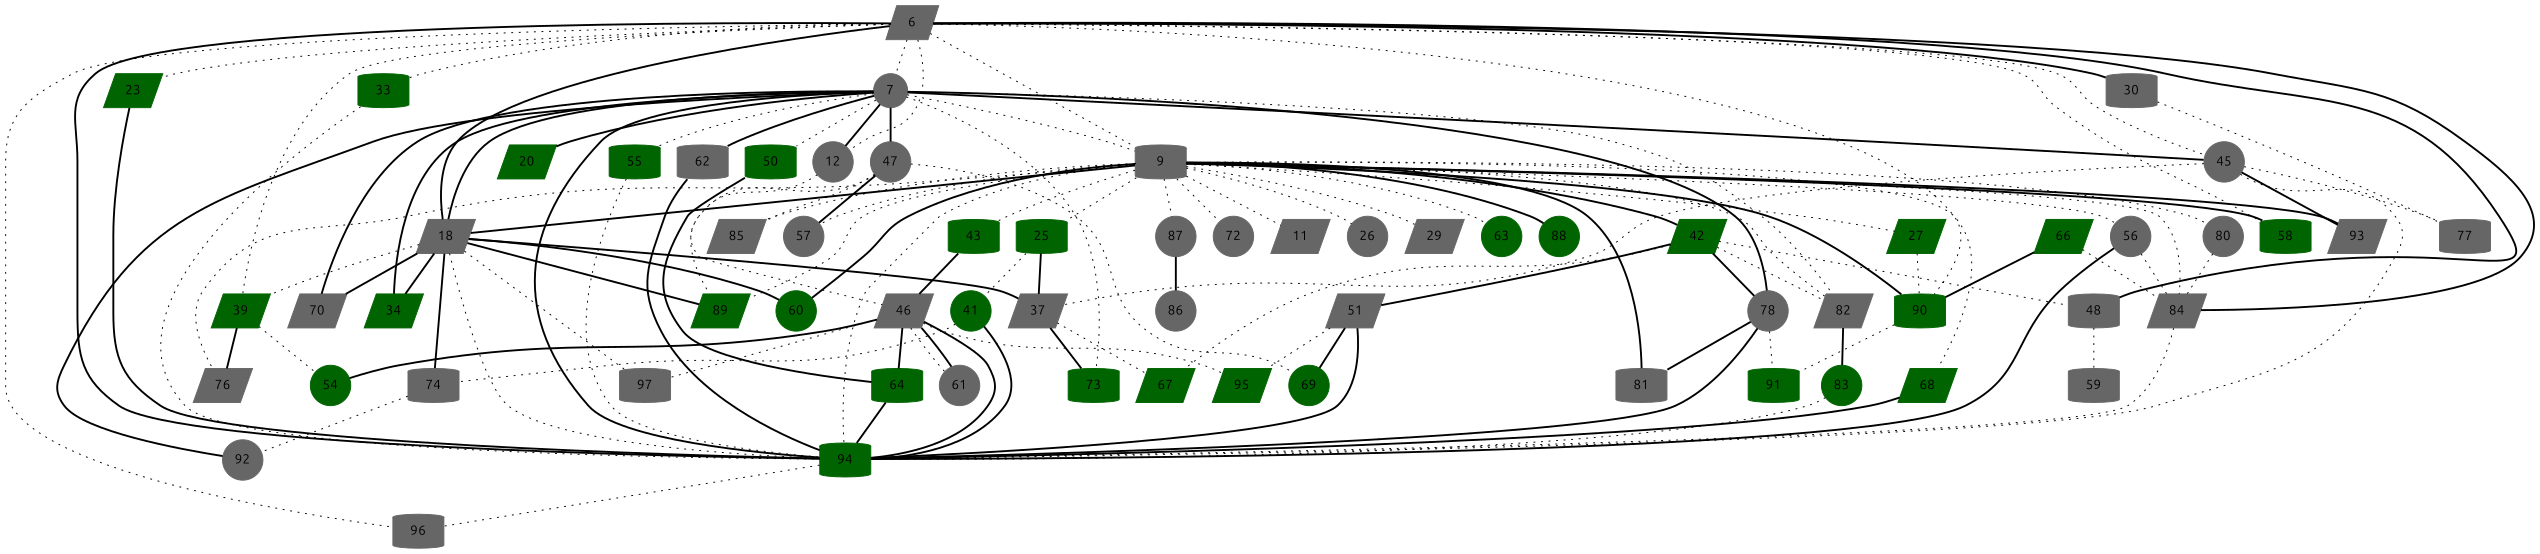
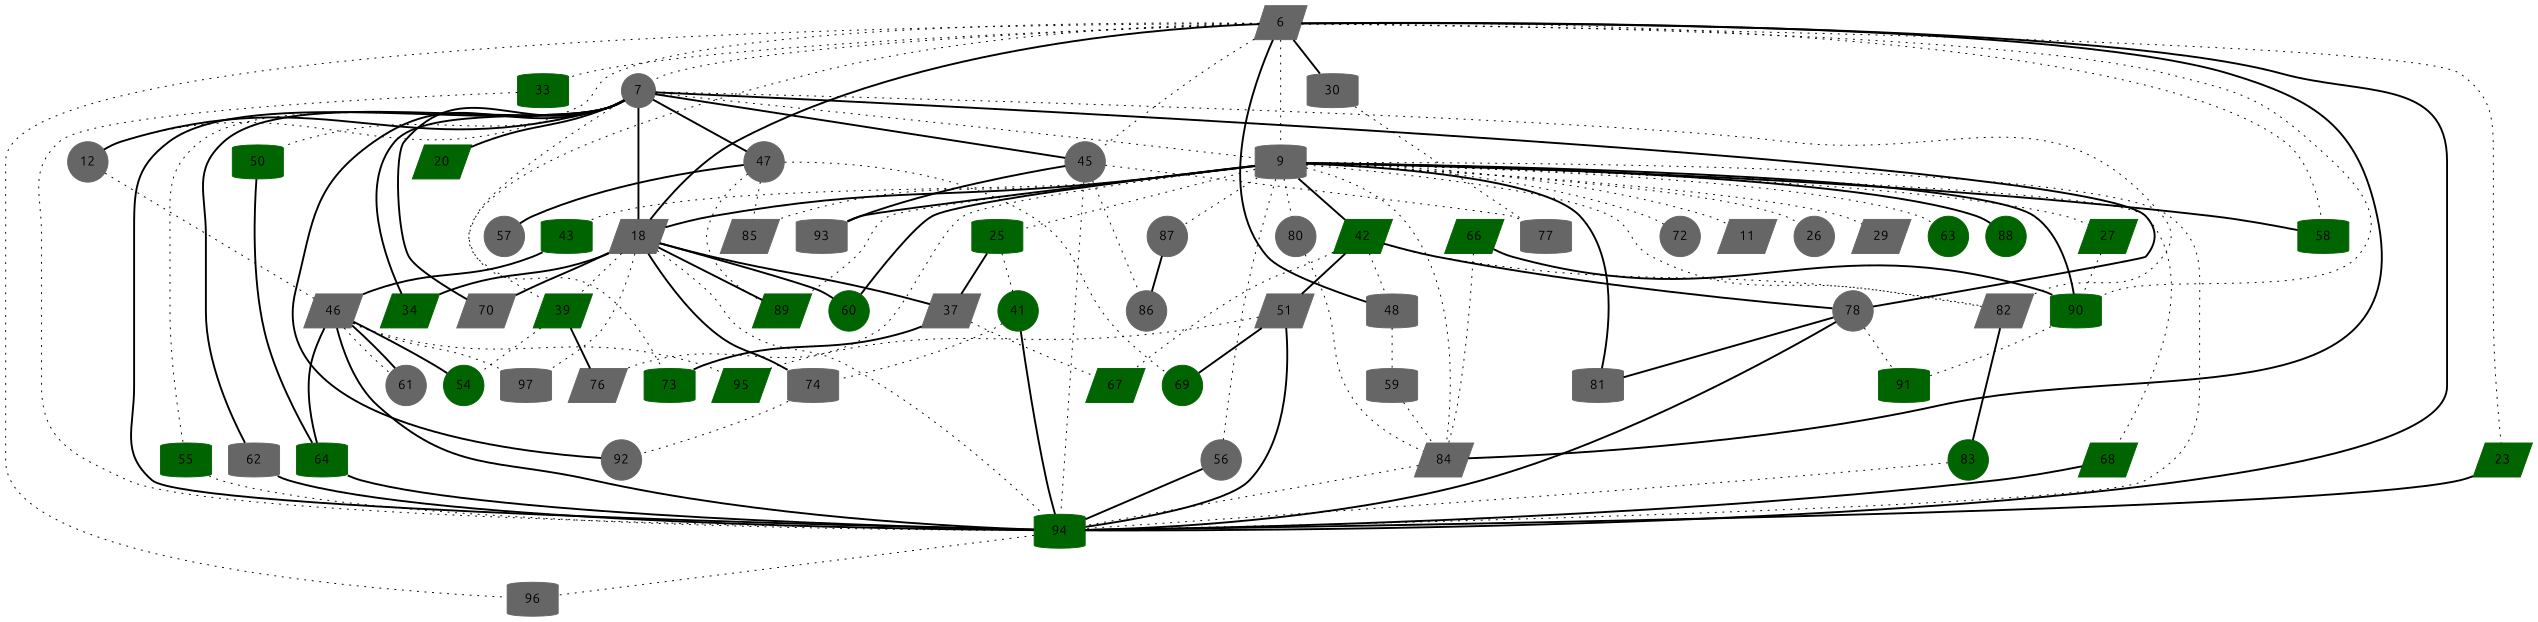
edge "9" -- "57": removed
edge "45" -- "37": now "45" -- "86"
node "93": shape parallelogram -> cylinder
edge "56" -- "84": now "59" -- "84"
